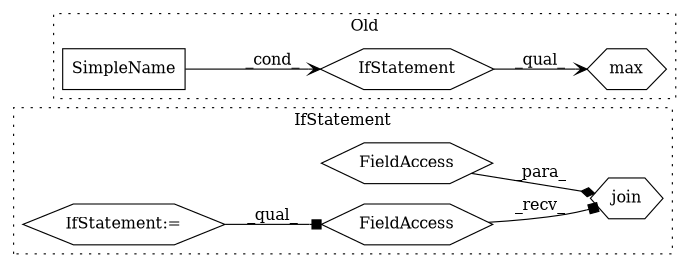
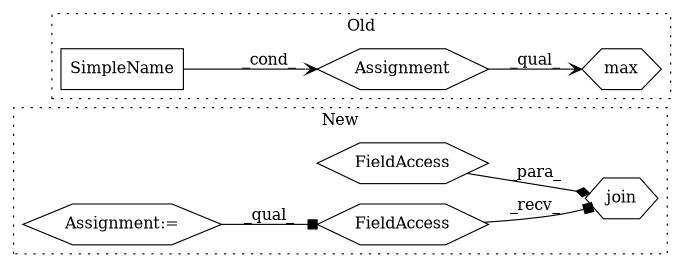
node "IfStatement": label "IfStatement" -> "Assignment"
cluster "IfStatement": label "IfStatement" -> "New"
node "IfStatement:=": label "IfStatement:=" -> "Assignment:="
